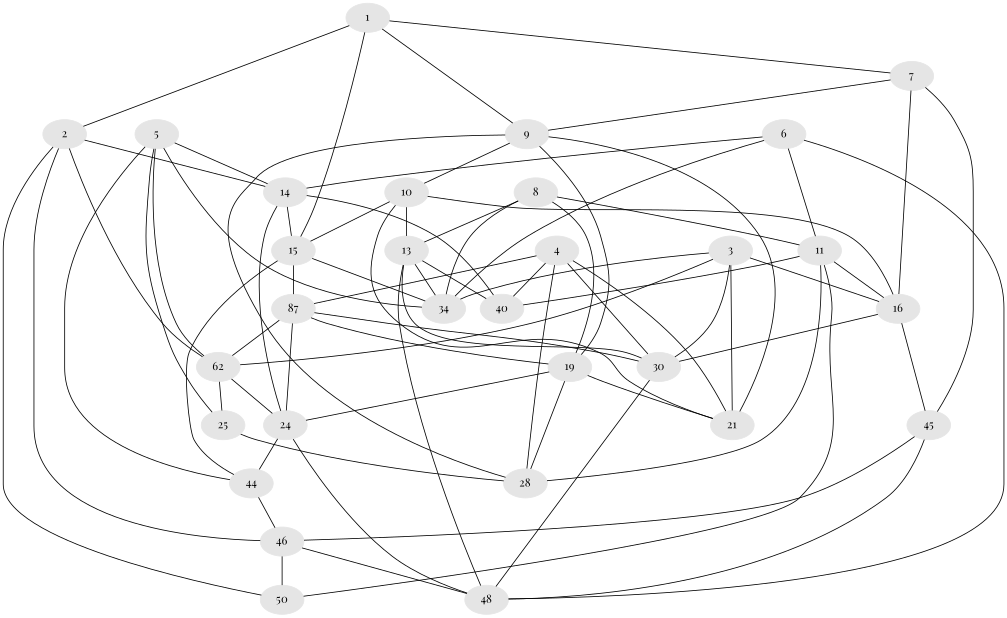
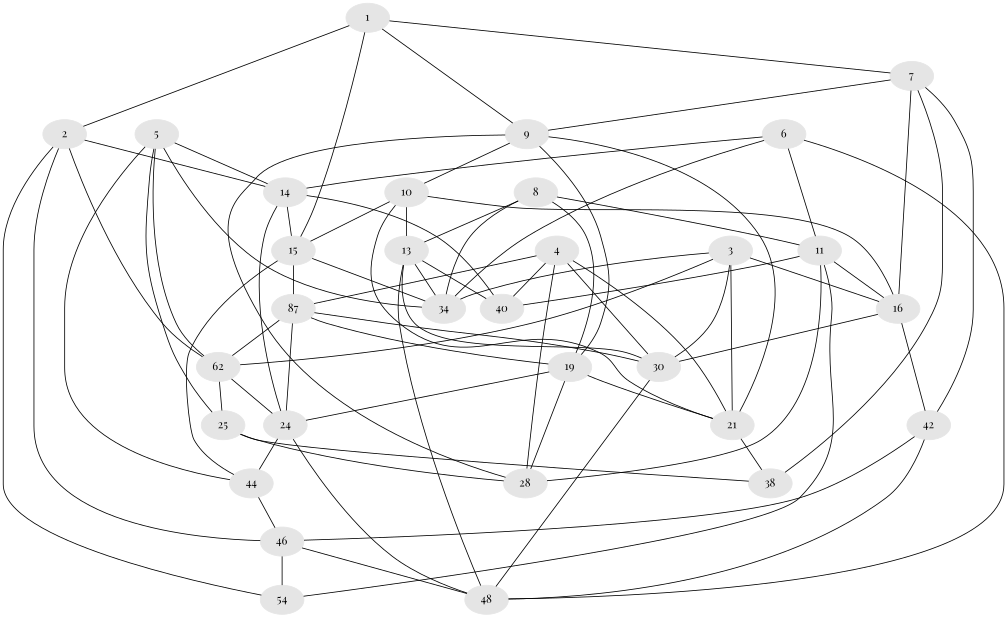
node "45": label "45" -> "42"
node "38": added
node "50": label "50" -> "54"
